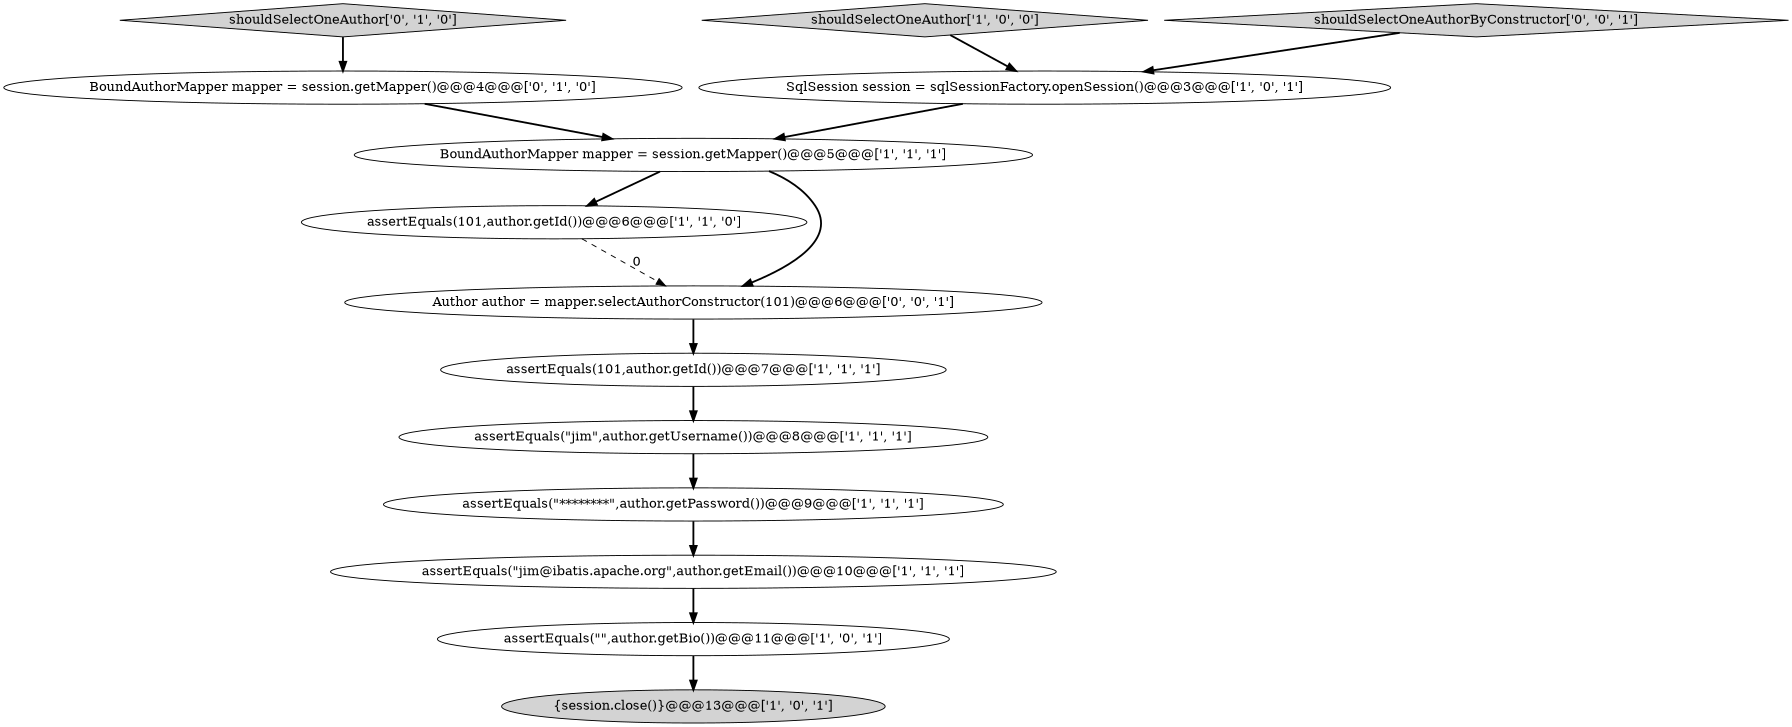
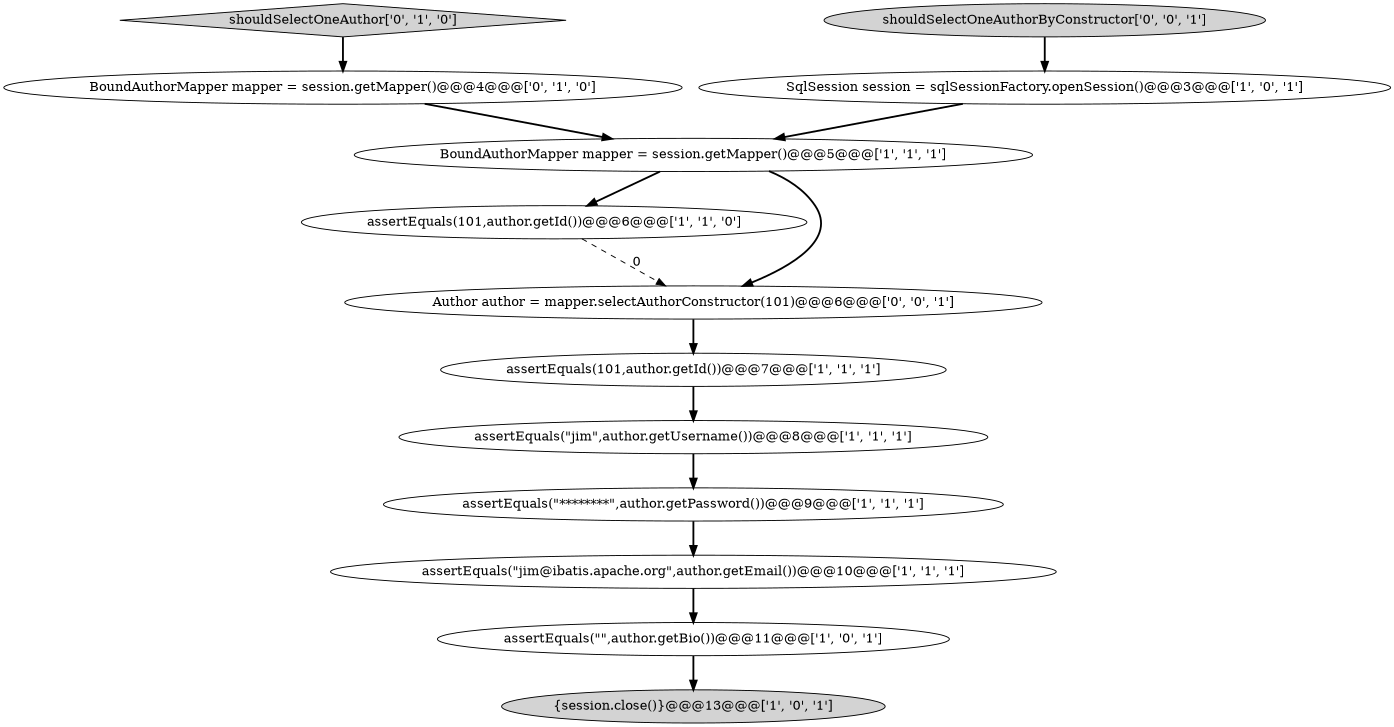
node "shouldSelectOneAuthor['1', '0', '0']": removed
node "shouldSelectOneAuthorByConstructor['0', '0', '1']": shape diamond -> ellipse
